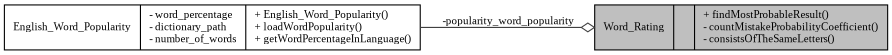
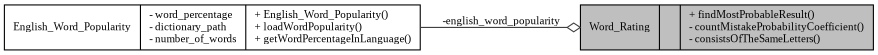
edge "English_Word_Popularity" -> "Word_Rating": label " -popularity_word_popularity" -> " -english_word_popularity"
